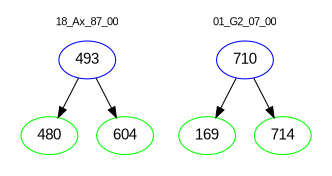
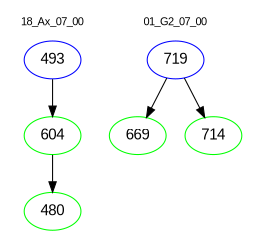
cluster "18_Ax_87_00": label "18_Ax_87_00" -> "18_Ax_07_00"
node "710": label "710" -> "719"
edge "493" -> "480": now "604" -> "480"
node "169": label "169" -> "669"
